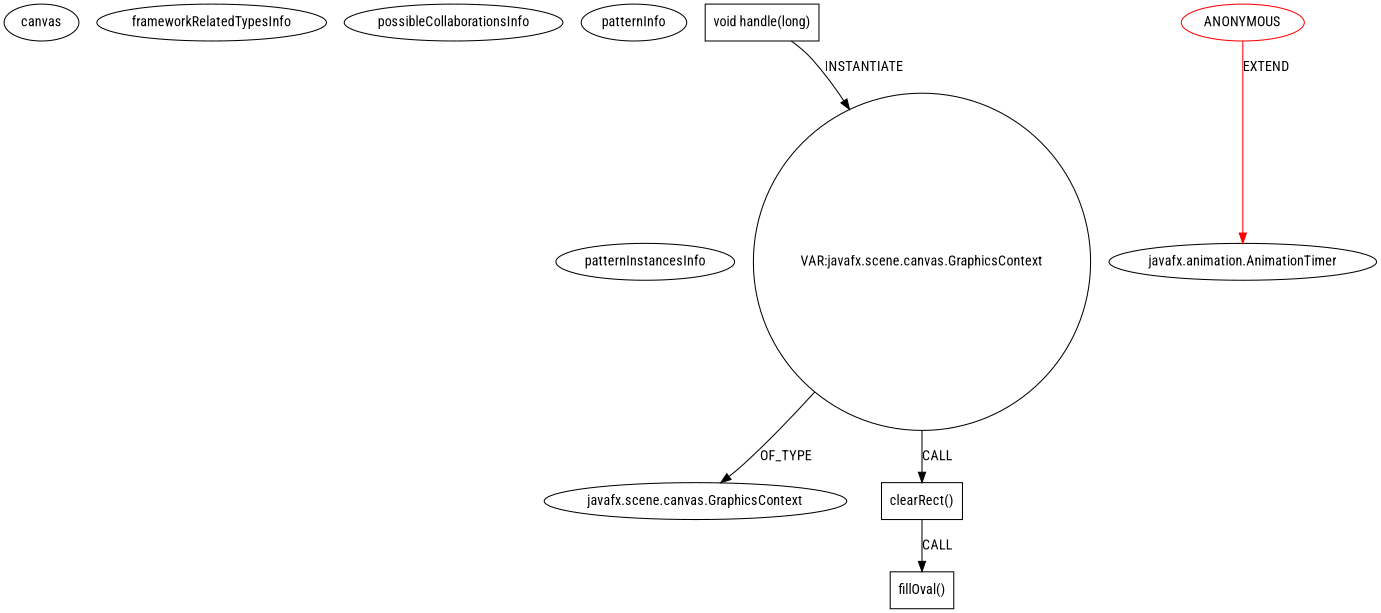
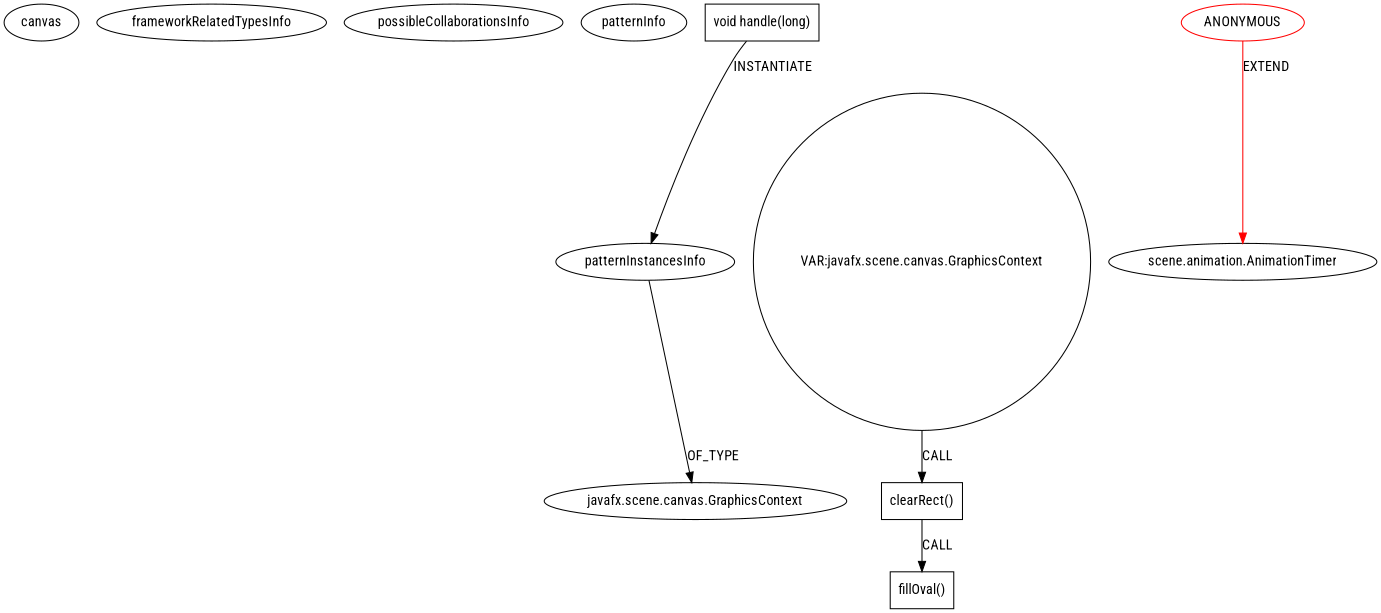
edge "void handle(long)" -> "VAR:javafx.scene.canvas.GraphicsContext": now "void handle(long)" -> "patternInstancesInfo"
node "javafx.animation.AnimationTimer": label "javafx.animation.AnimationTimer" -> "scene.animation.AnimationTimer"
edge "VAR:javafx.scene.canvas.GraphicsContext" -> "javafx.scene.canvas.GraphicsContext": now "patternInstancesInfo" -> "javafx.scene.canvas.GraphicsContext"
